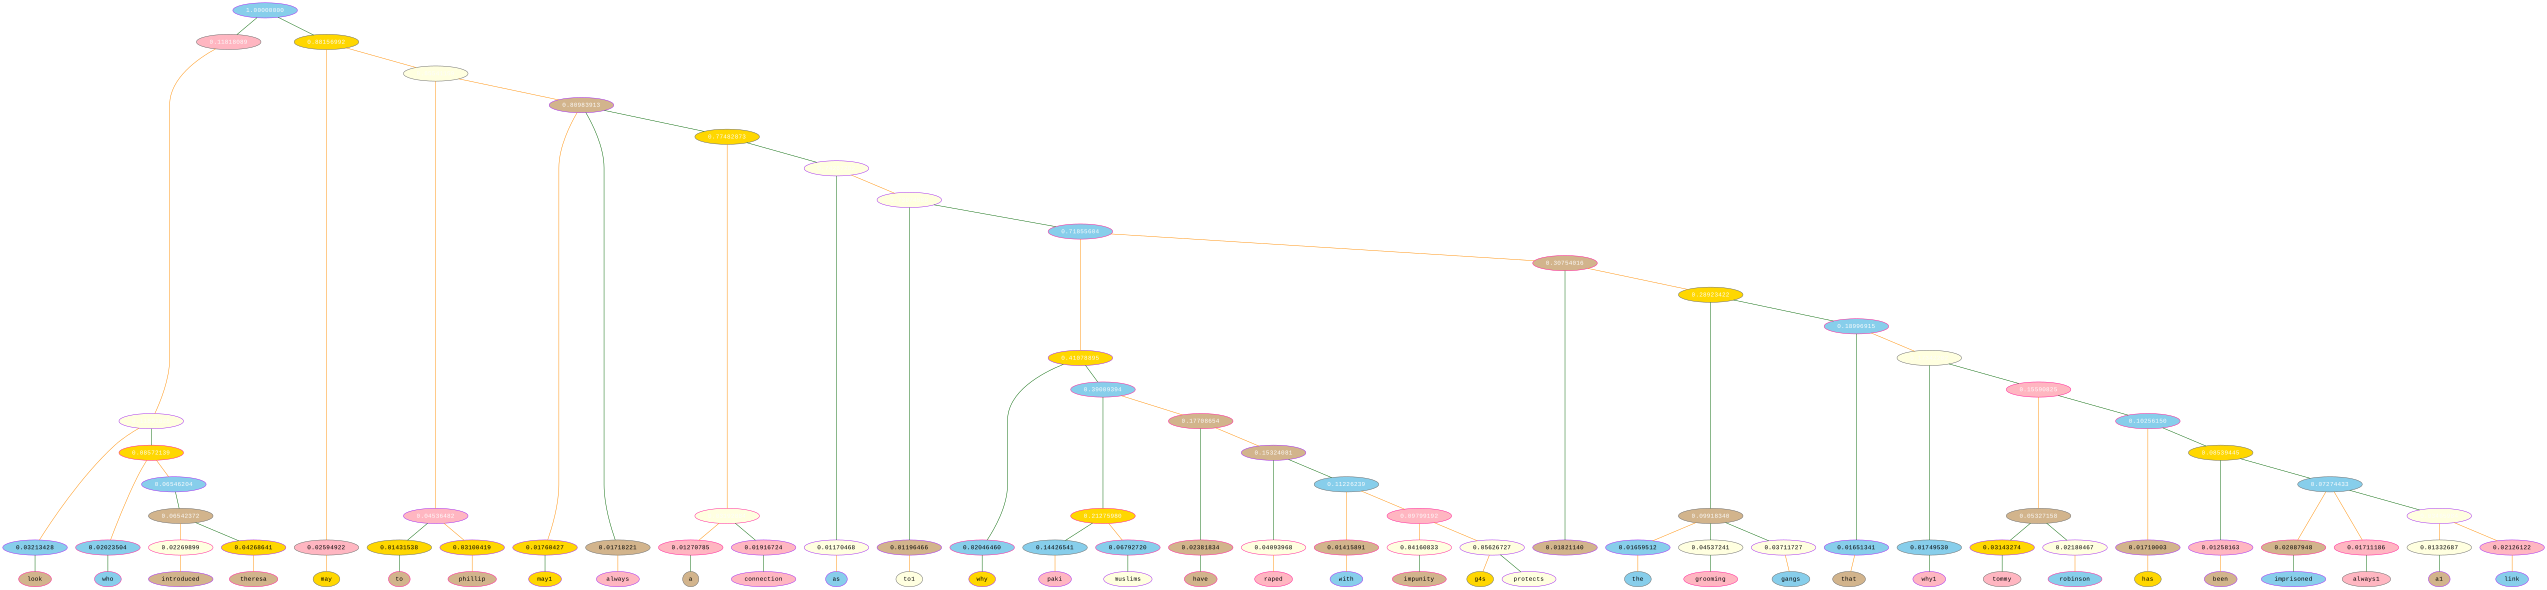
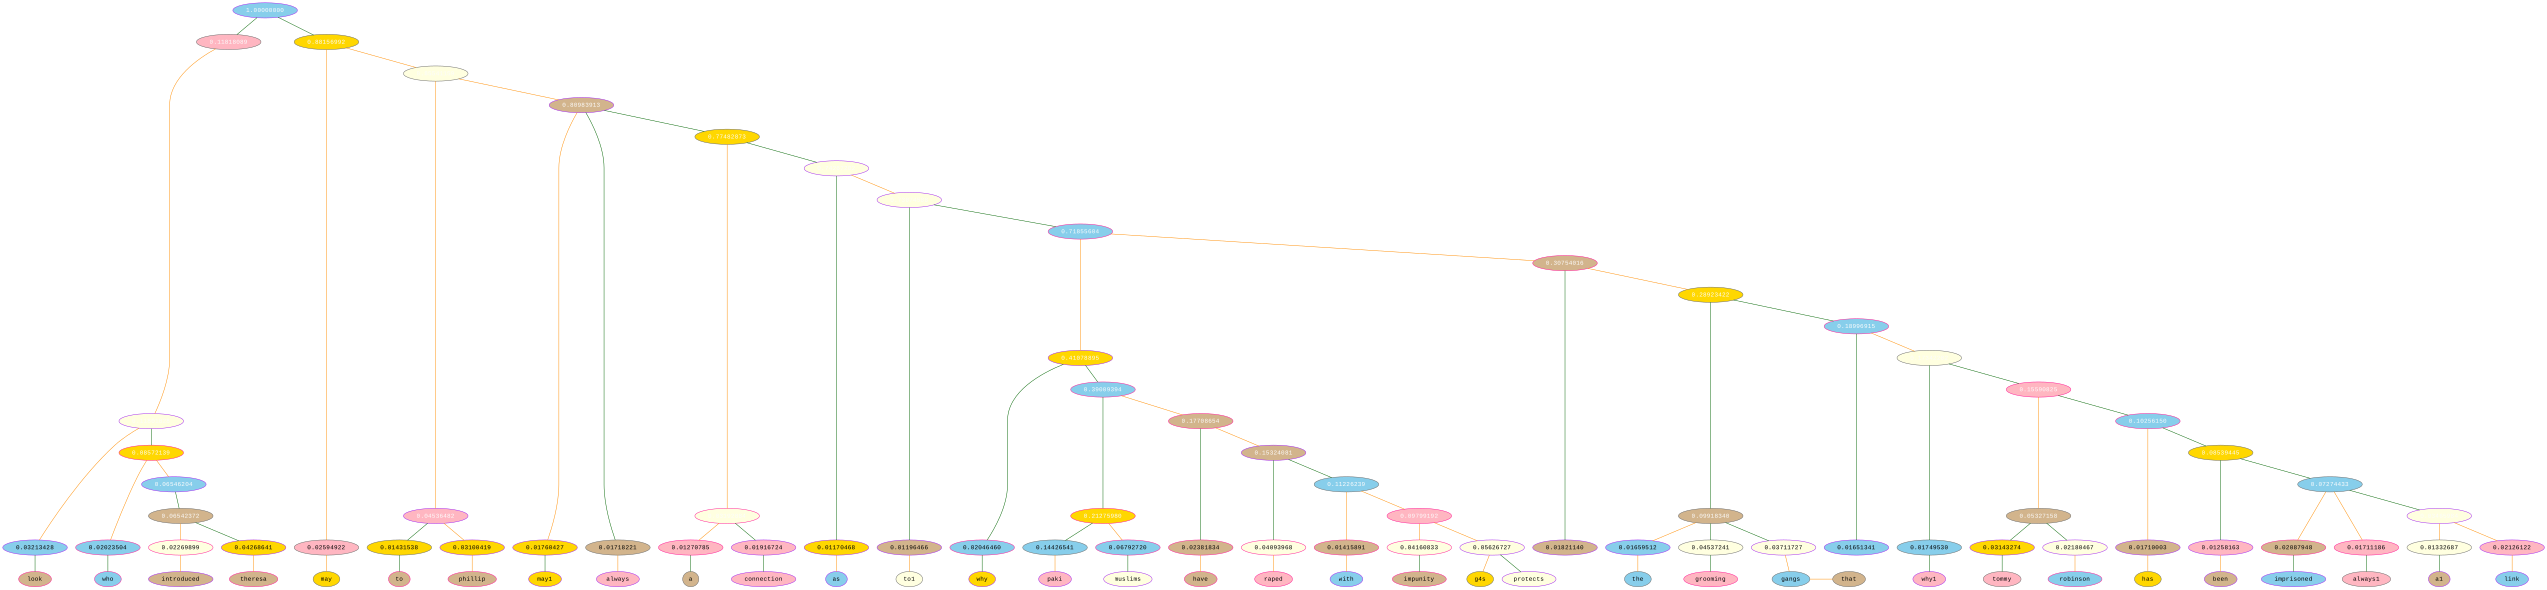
node "0.01170468": fillcolor lightyellow -> gold
edge "0.02381834" -- "have": color darkgreen -> darkorange
edge "0.01651341" -- "that": now "gangs" -- "that"
